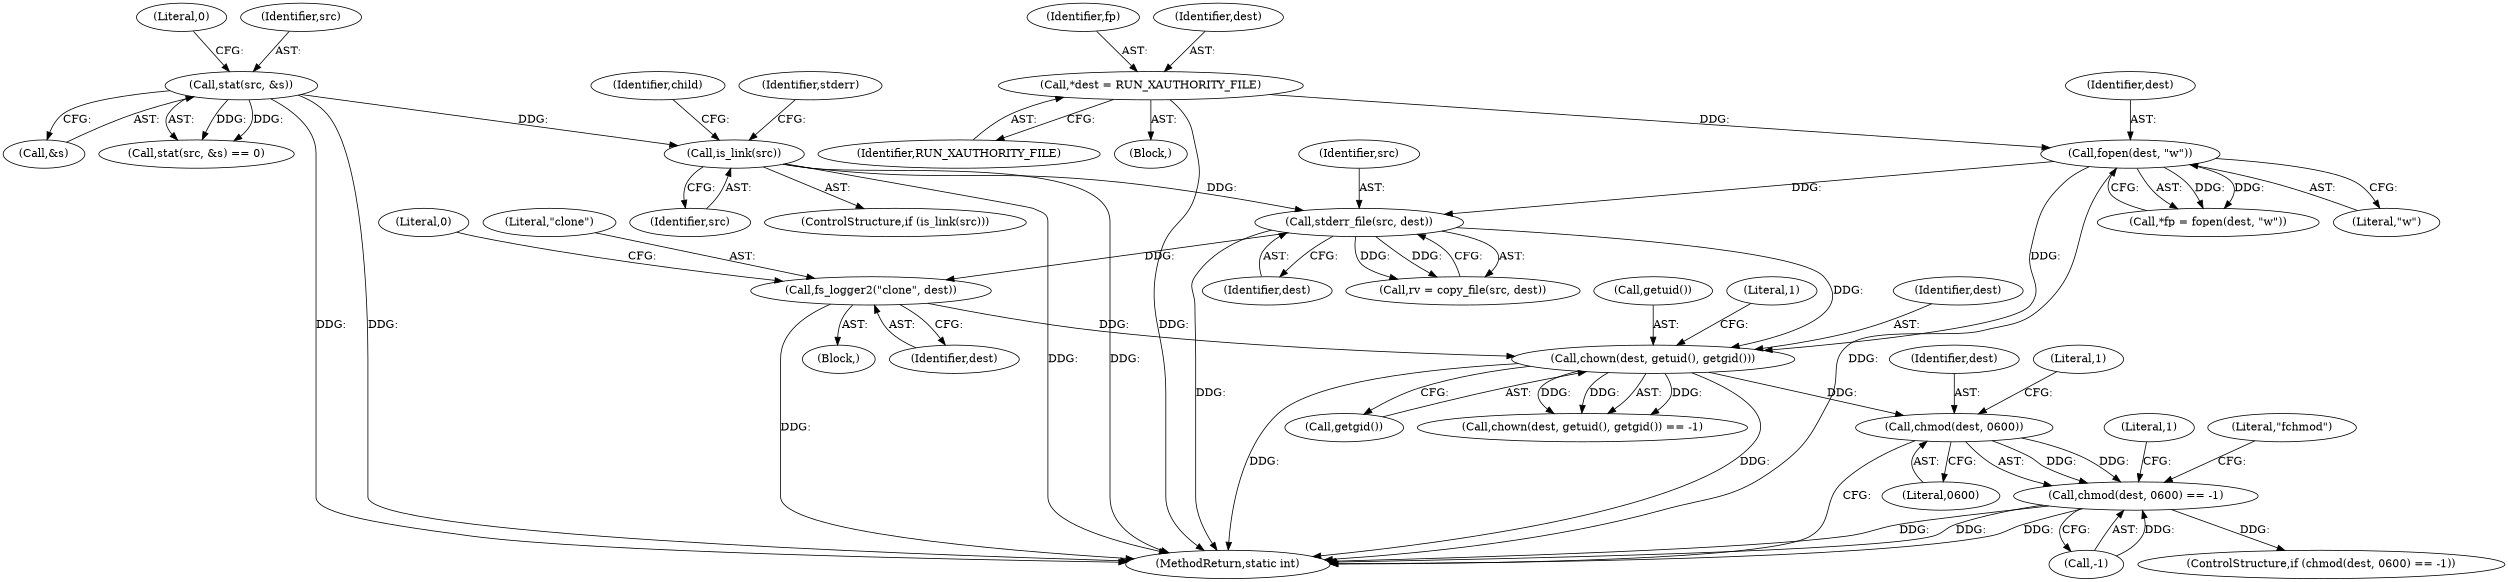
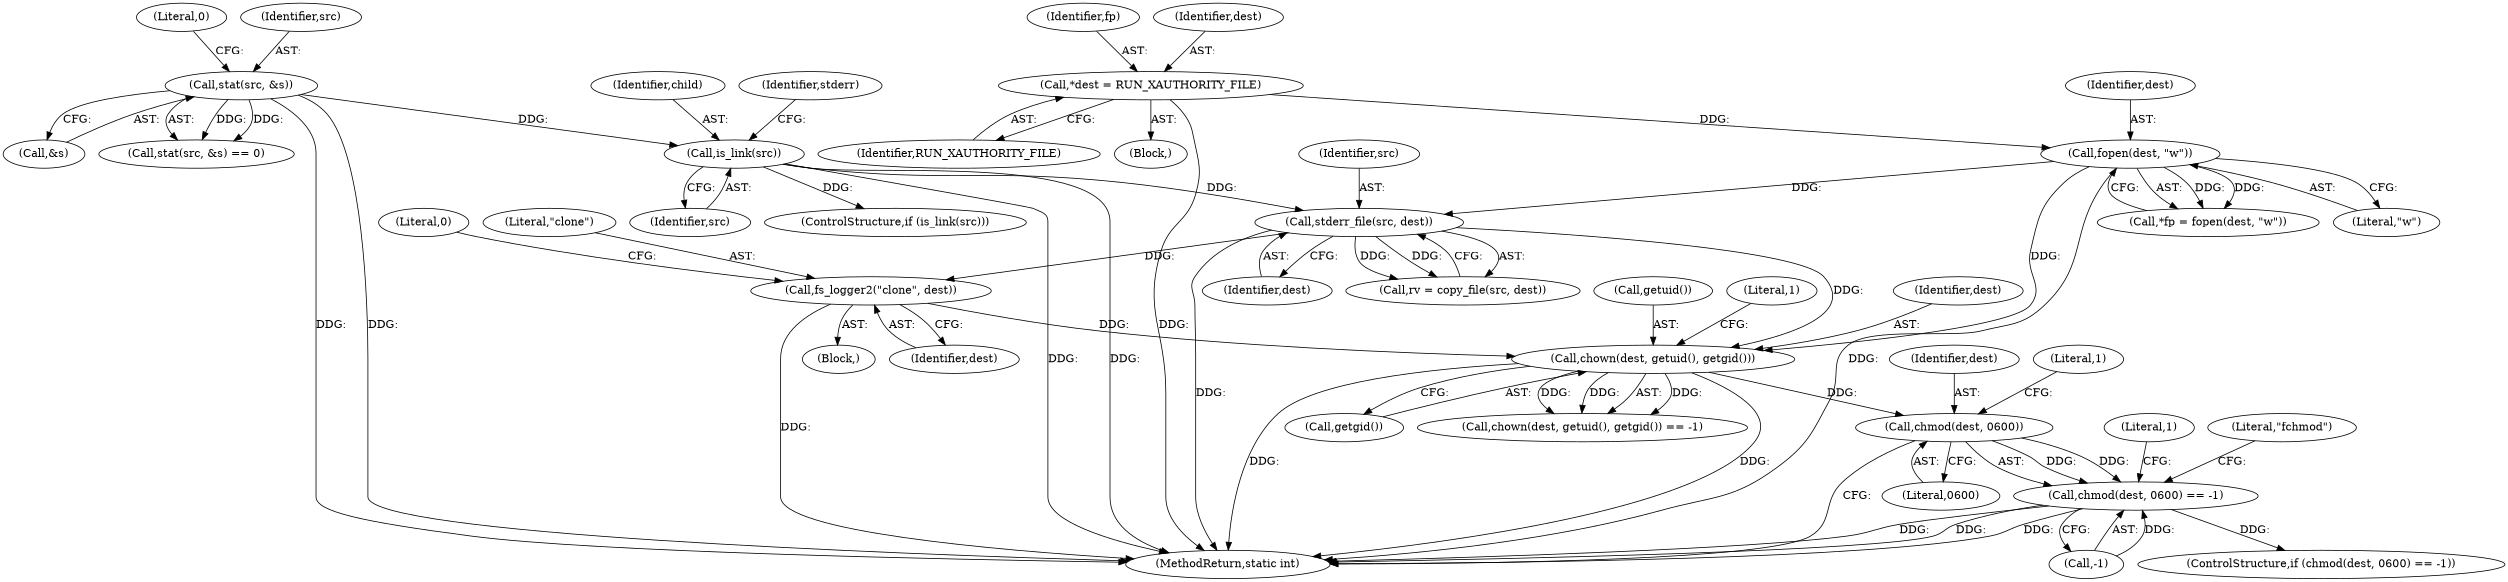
edge "(Identifier,child)" -> "(Call,is_link(src))": label "CFG: " -> "AST: "
edge "(Call,is_link(src))" -> "(ControlStructure,if (is_link(src)))": label "AST: " -> "DDG: "
